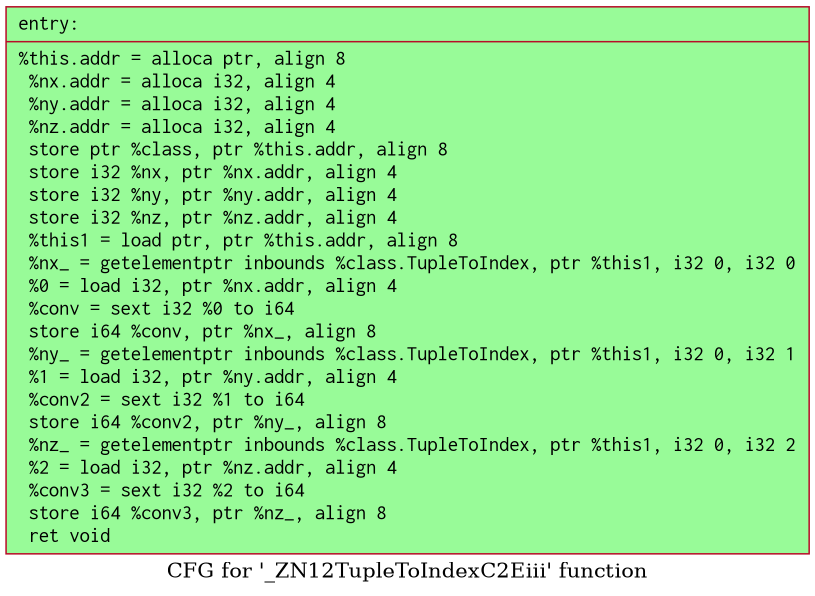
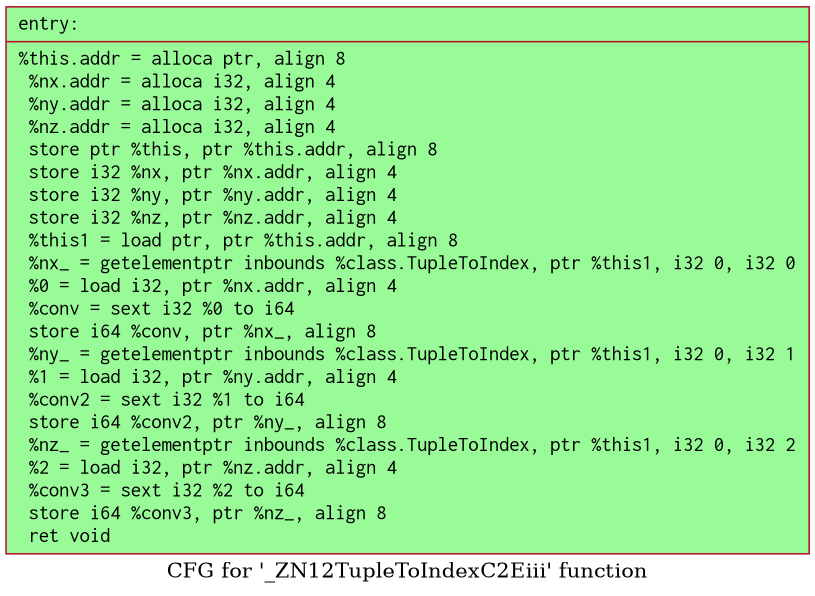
node "entry:": text "store ptr %class, ptr %this.addr, align 8" -> "store ptr %this, ptr %this.addr, align 8"
